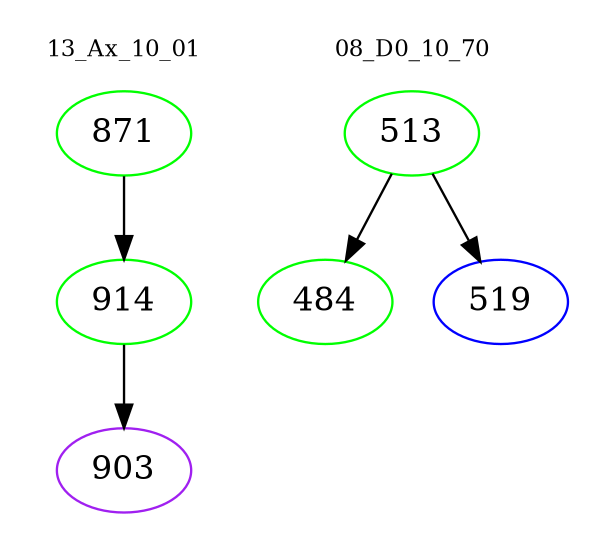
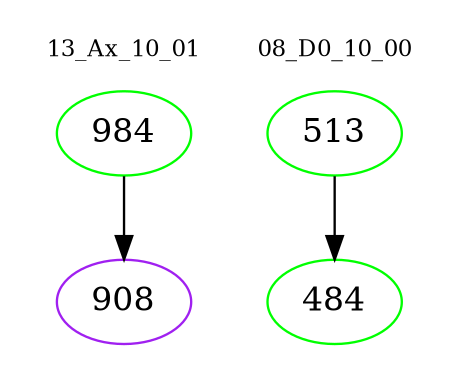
cluster "08_D0_10_70": label "08_D0_10_70" -> "08_D0_10_00"
node "871": removed
node "914": label "914" -> "984"
node "519": removed
node "903": label "903" -> "908"
